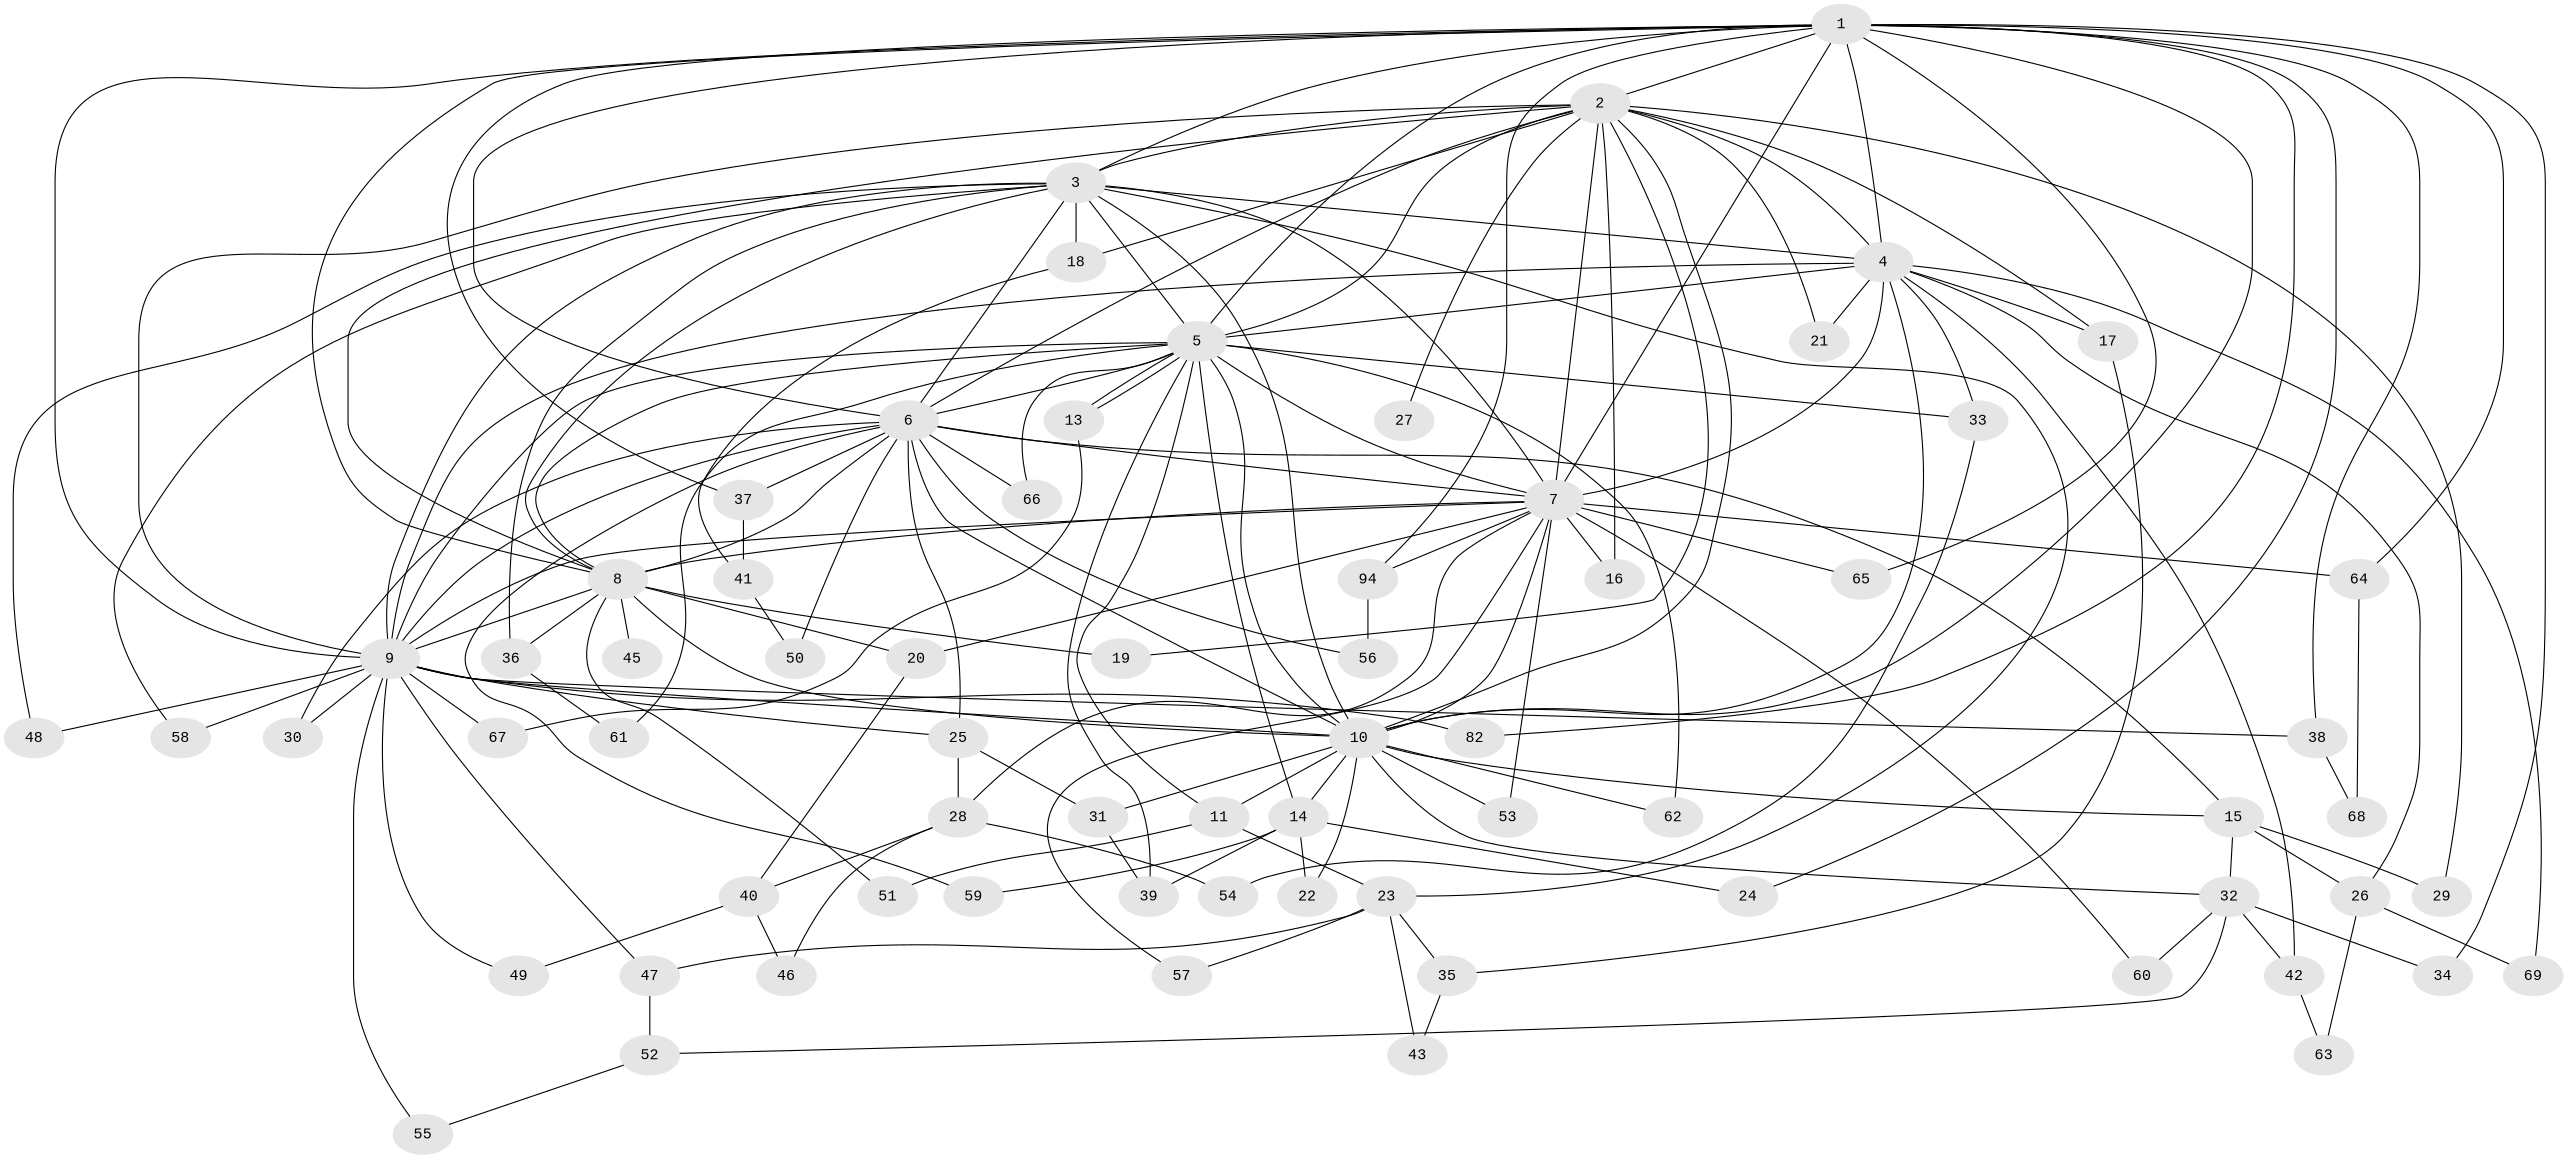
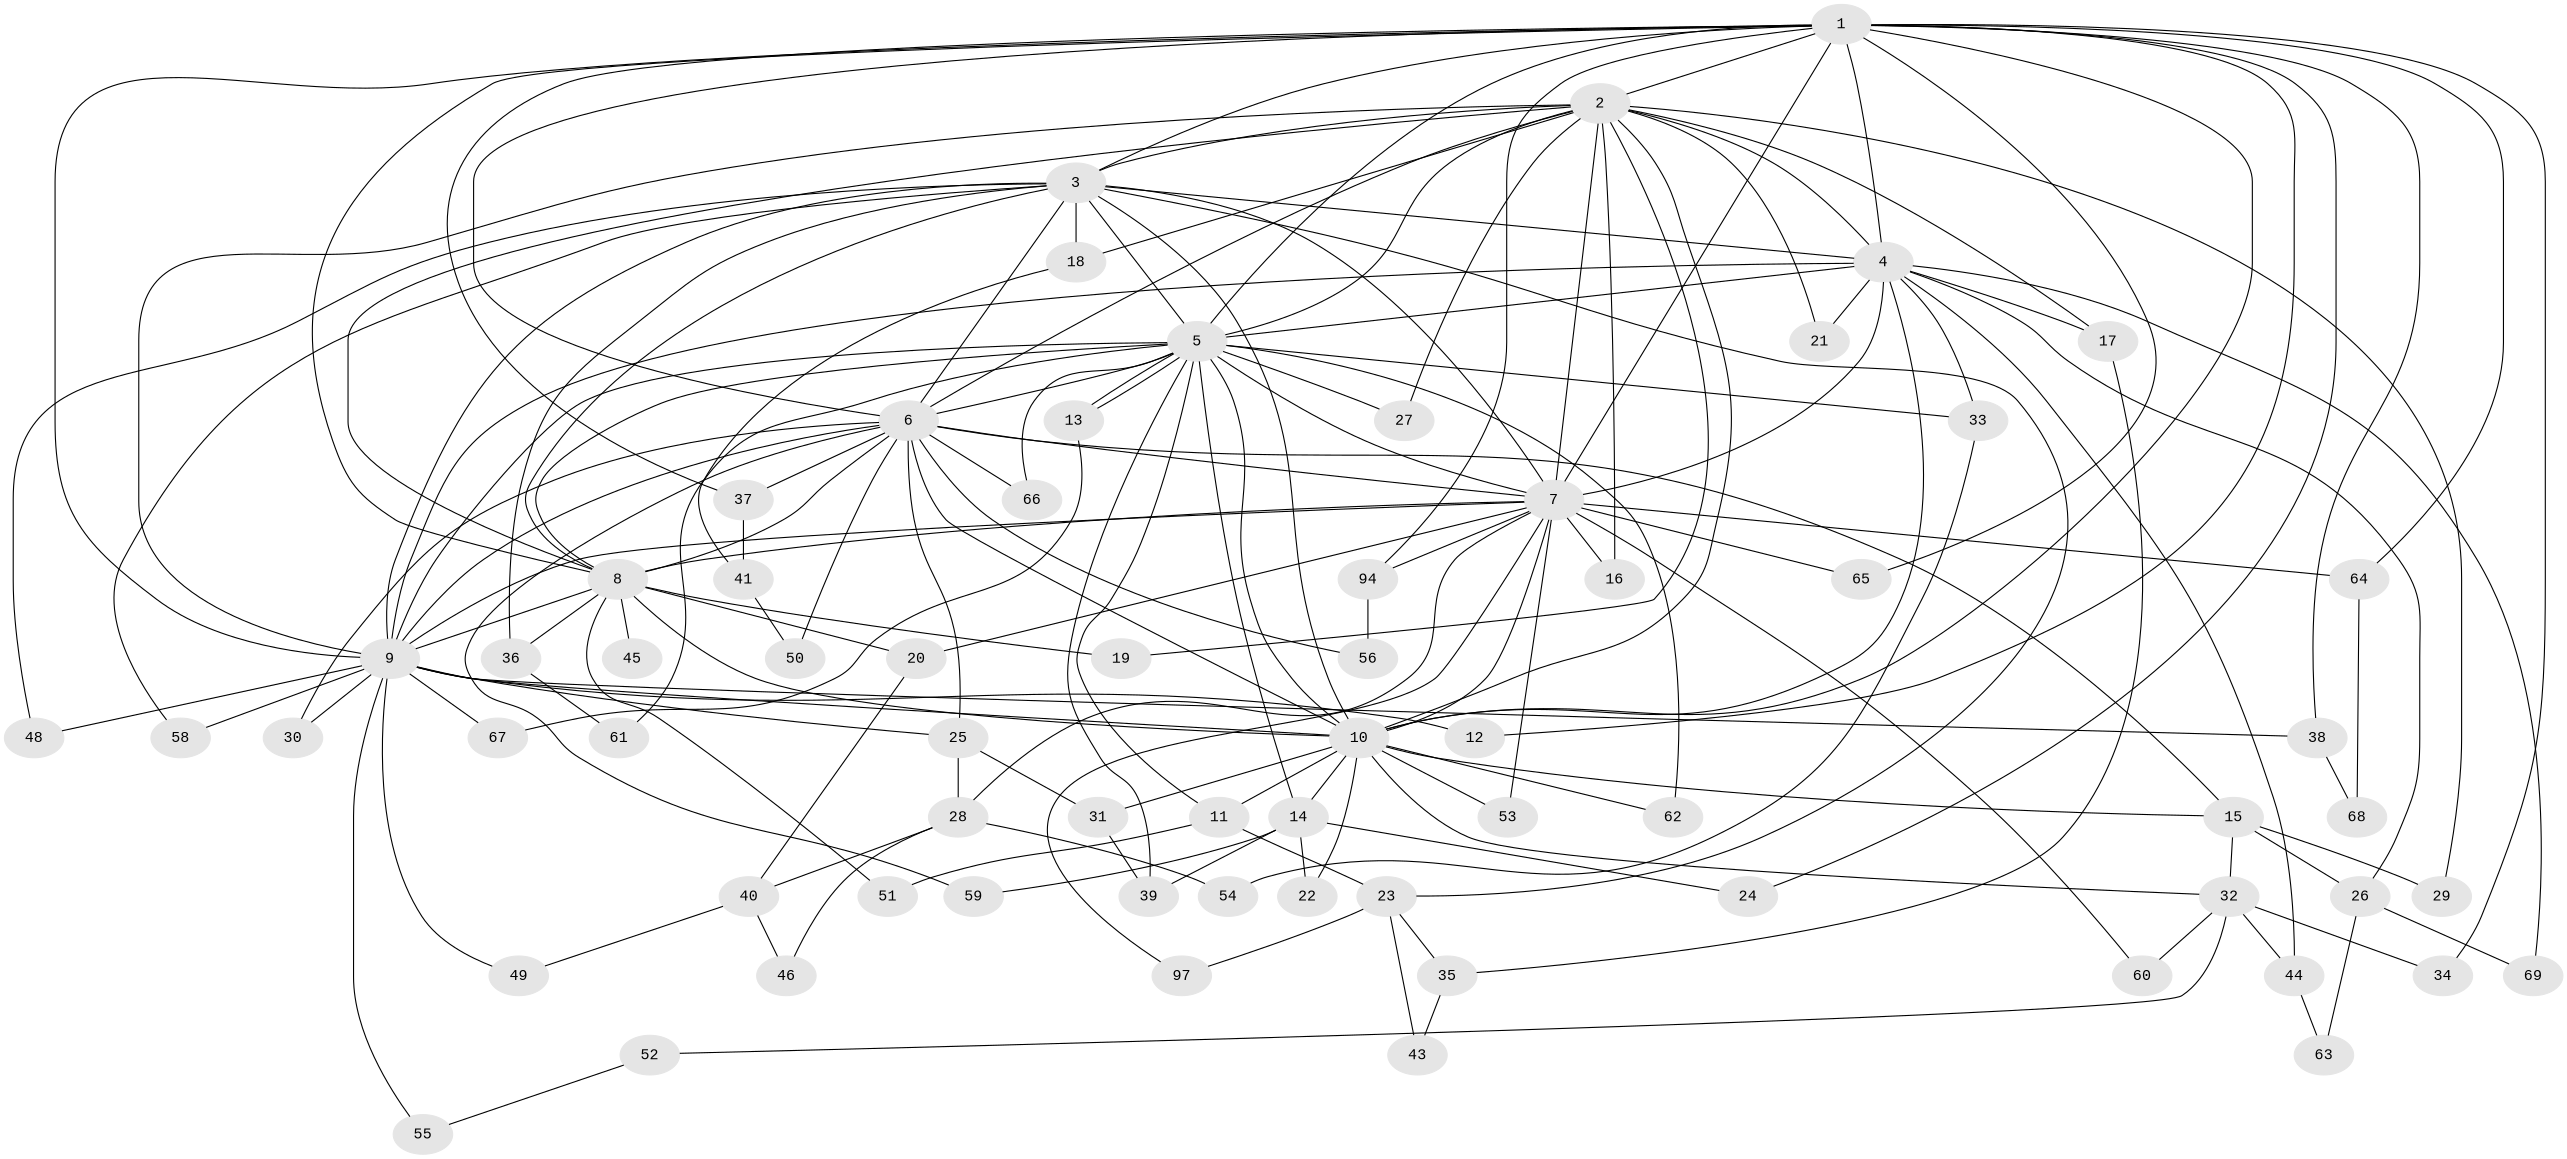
edge "5" -- "27": added
node "82": label "82" -> "12"
node "47": removed
node "57": label "57" -> "97"
node "42": label "42" -> "44"
